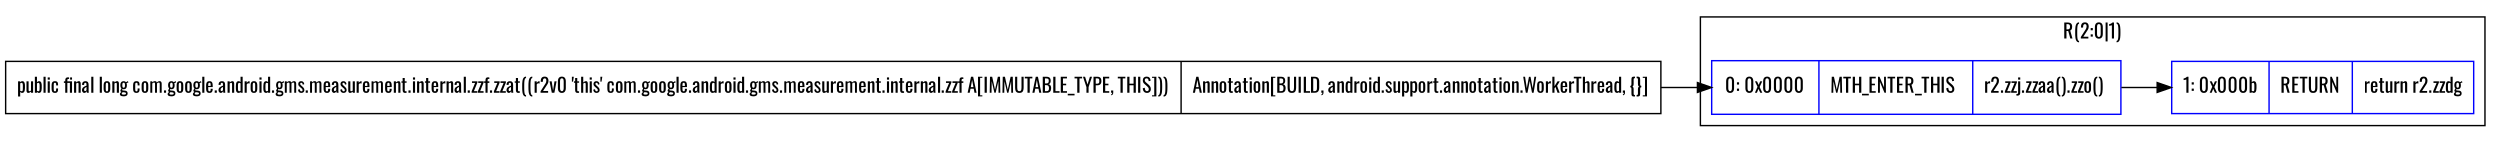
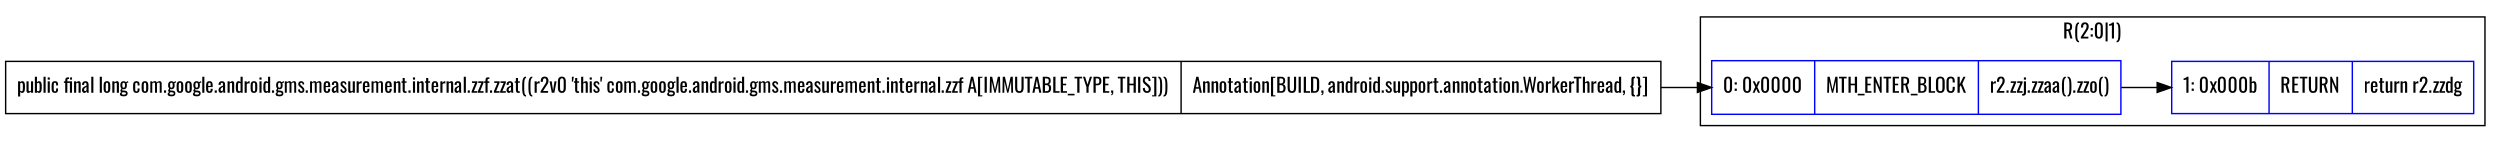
node "0: 0x0000": text "MTH_ENTER_THIS" -> "MTH_ENTER_BLOCK"
